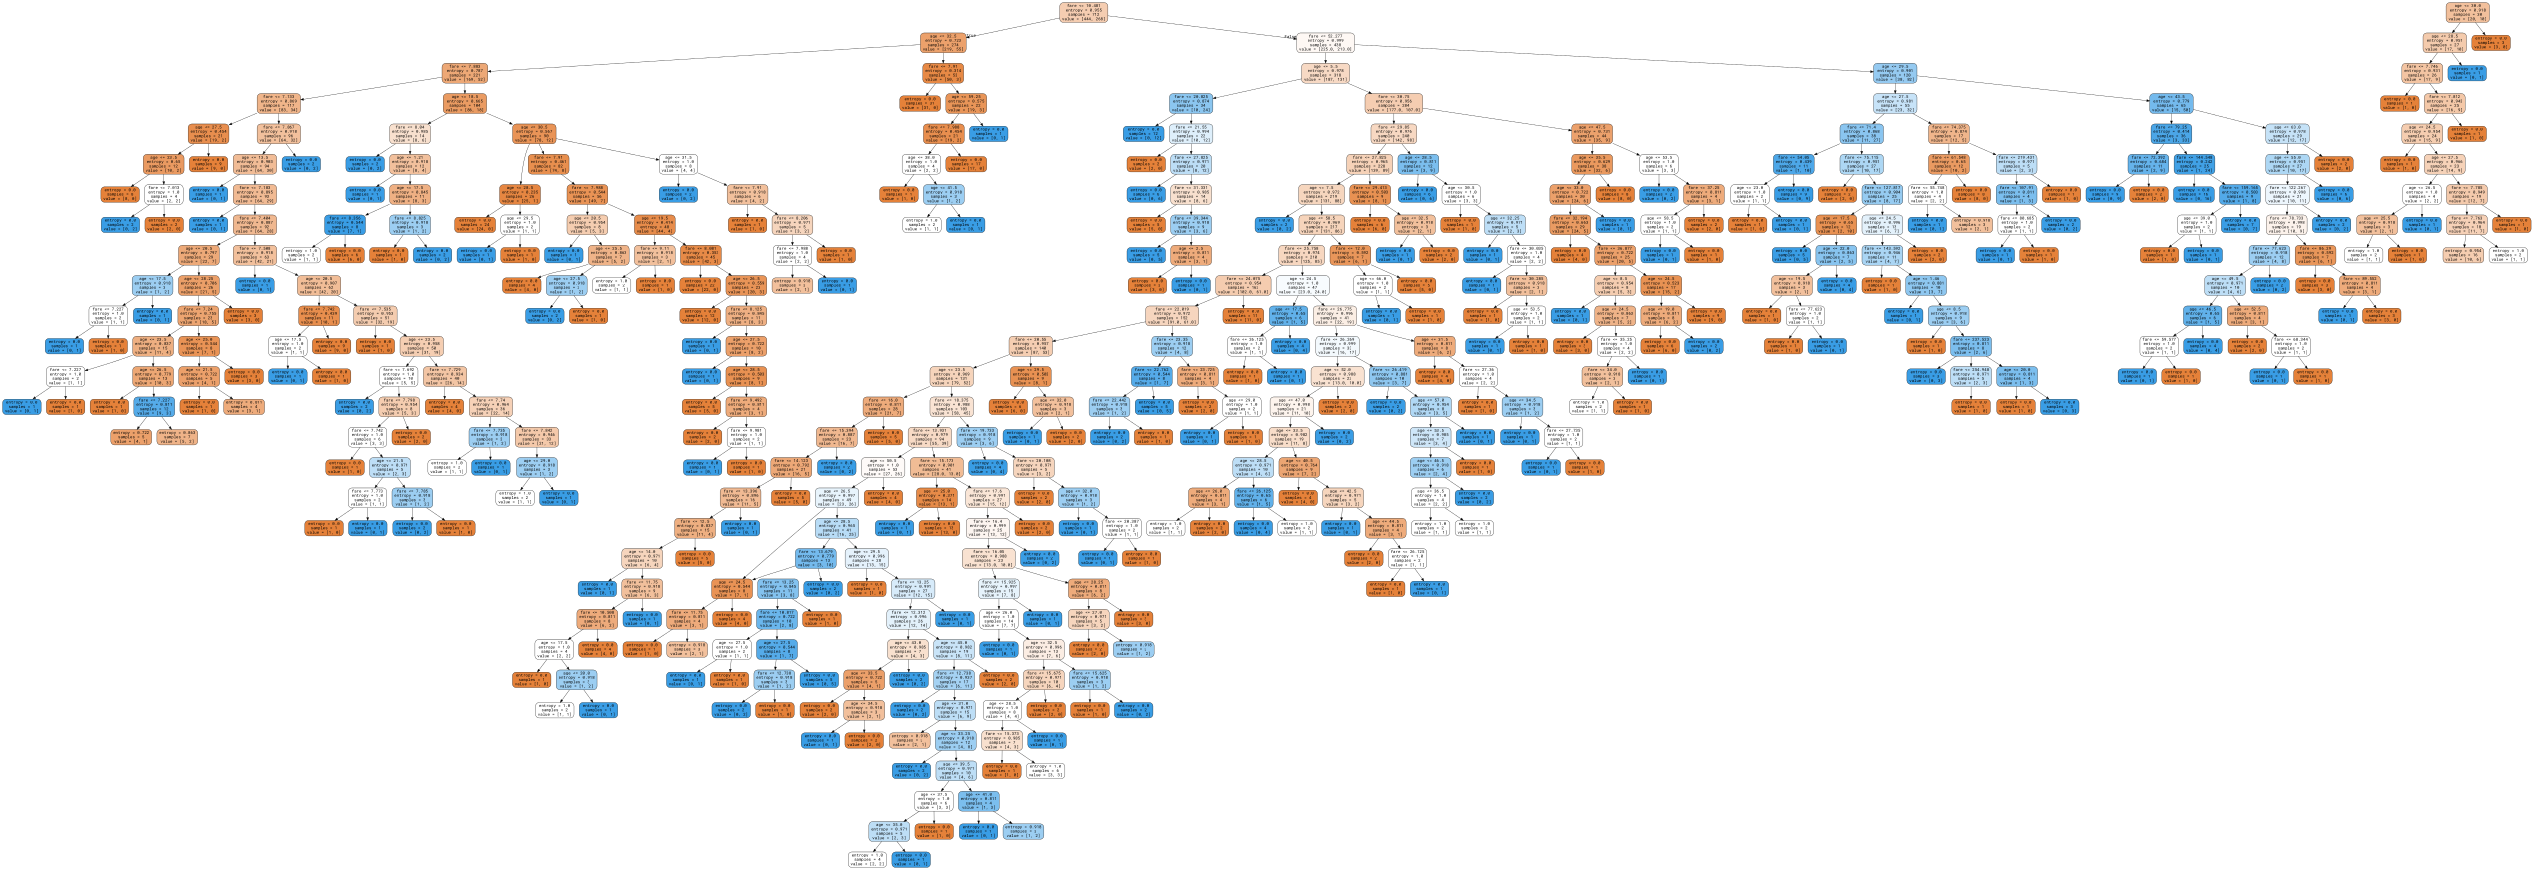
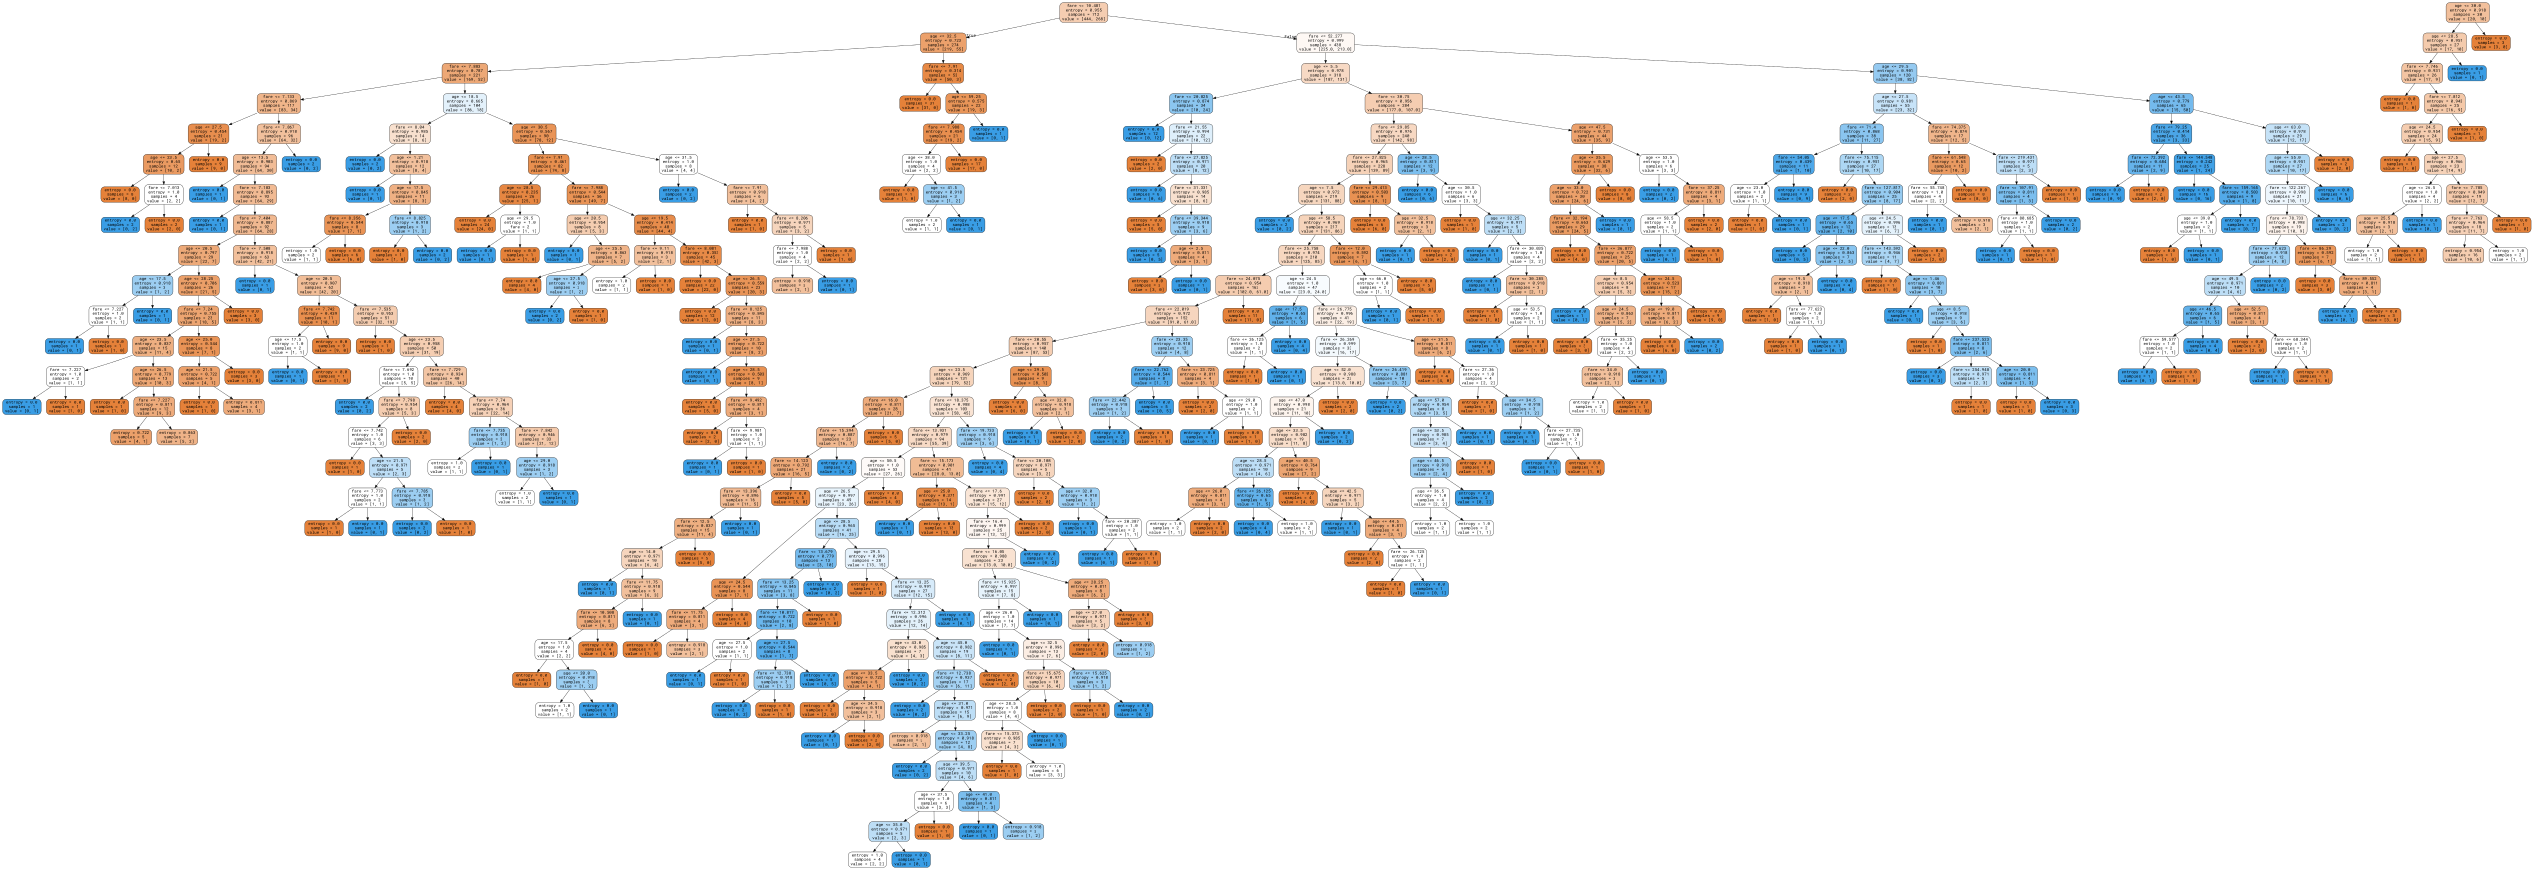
node "age <= 18.5 entropy = 0.665 samples = 104 value = [86, 18]": fillcolor #ea9b62 -> #e3f1fb
edge "age <= 30.5 entropy = 0.567 samples = 90 value = [78, 12]" -> "age <= 28.5 entropy = 0.235 samples = 26 value = [25, 1]": now "fare <= 7.91 entropy = 0.461 samples = 82 value = [74, 8]" -> "age <= 28.5 entropy = 0.235 samples = 26 value = [25, 1]"
node "fare <= 8.356 entropy = 0.544 samples = 8 value = [7, 1]": fillcolor #399de5 -> #e99355
node "age <= 29.5 entropy = 1.0 samples = 2 value = [1, 1]": label "age <= 29.5 entropy = 1.0 samples = 2 value = [1, 1]" -> "age <= 29.5 entropy = 1.0 fare = 2 value = [1, 1]"
node "age <= 19.5 entropy = 0.414 entropy = 48 value = [44, 4]": label "age <= 19.5 entropy = 0.414 entropy = 48 value = [44, 4]" -> "age <= 19.5 entropy = 0.414 samples = 48 value = [44, 4]"
node "age <= 17.5 entropy = 0.65 samples = 12 value = [2, 10]": fillcolor #e89152 -> #61b1ea
node "fare <= 7.227 entropy = 0.811 samples = 12 value = [9, 3]": fillcolor #55abe9 -> #eeab7b
edge "fare <= 13.679 entropy = 0.779 samples = 13 value = [3, 10]" -> "age <= 24.5 entropy = 0.544 samples = 8 value = [7, 1]": now "fare <= 13.679 entropy = 0.779 samples = 13 value = [3, 10]" -> "fare <= 13.25 entropy = 0.845 samples = 11 value = [3, 8]"
